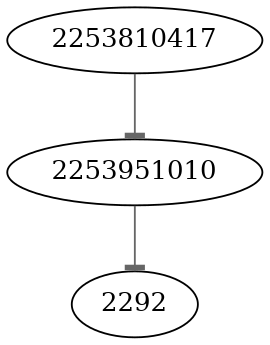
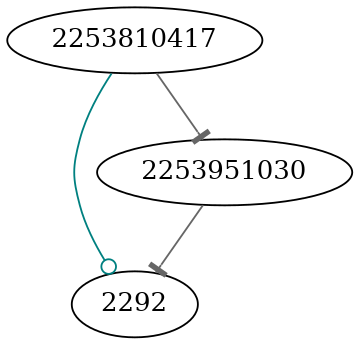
edge "2253810417" -> "2292": added
node "2253951010": label "2253951010" -> "2253951030"
